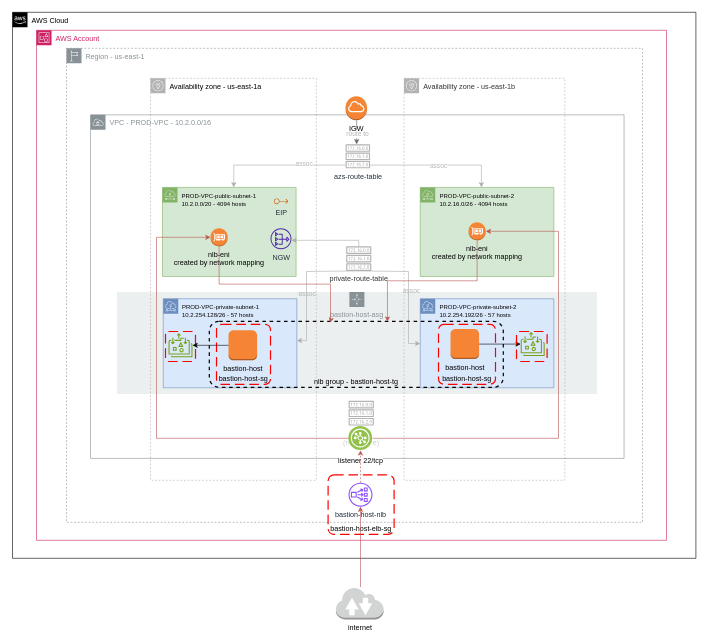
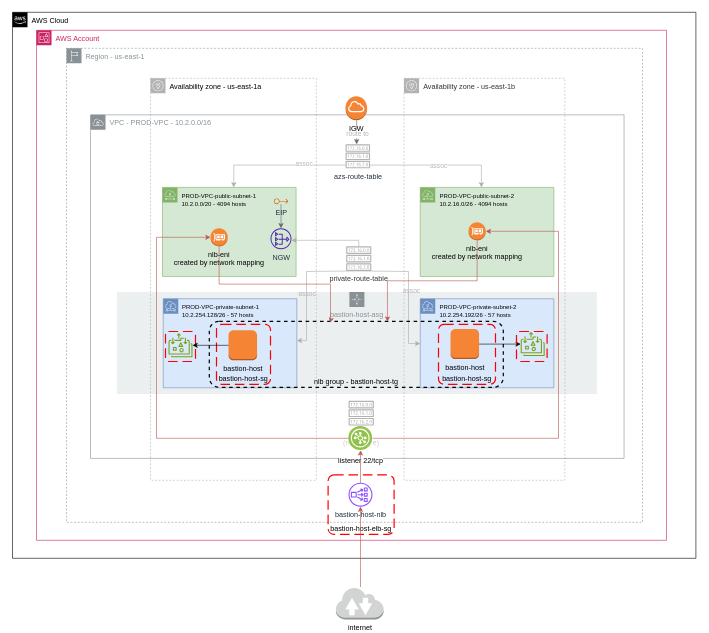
edge "EIP" -> "NGW": added
edge "bastion-host-nlb" -> "listener 22/tcp": style dashed -> solid
